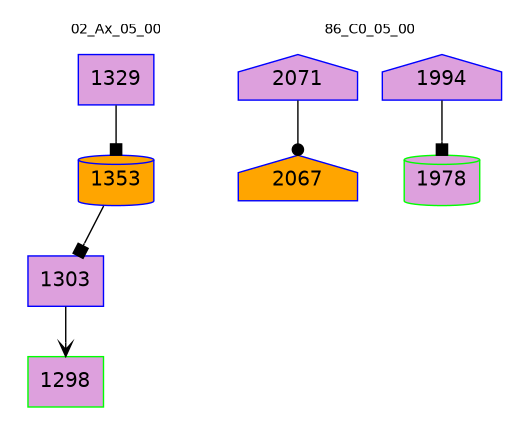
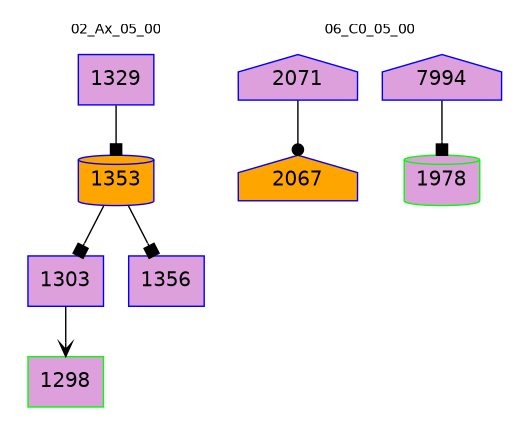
cluster "86_C0_05_00": label "86_C0_05_00" -> "06_C0_05_00"
node "1994": label "1994" -> "7994"
node "1356": added
